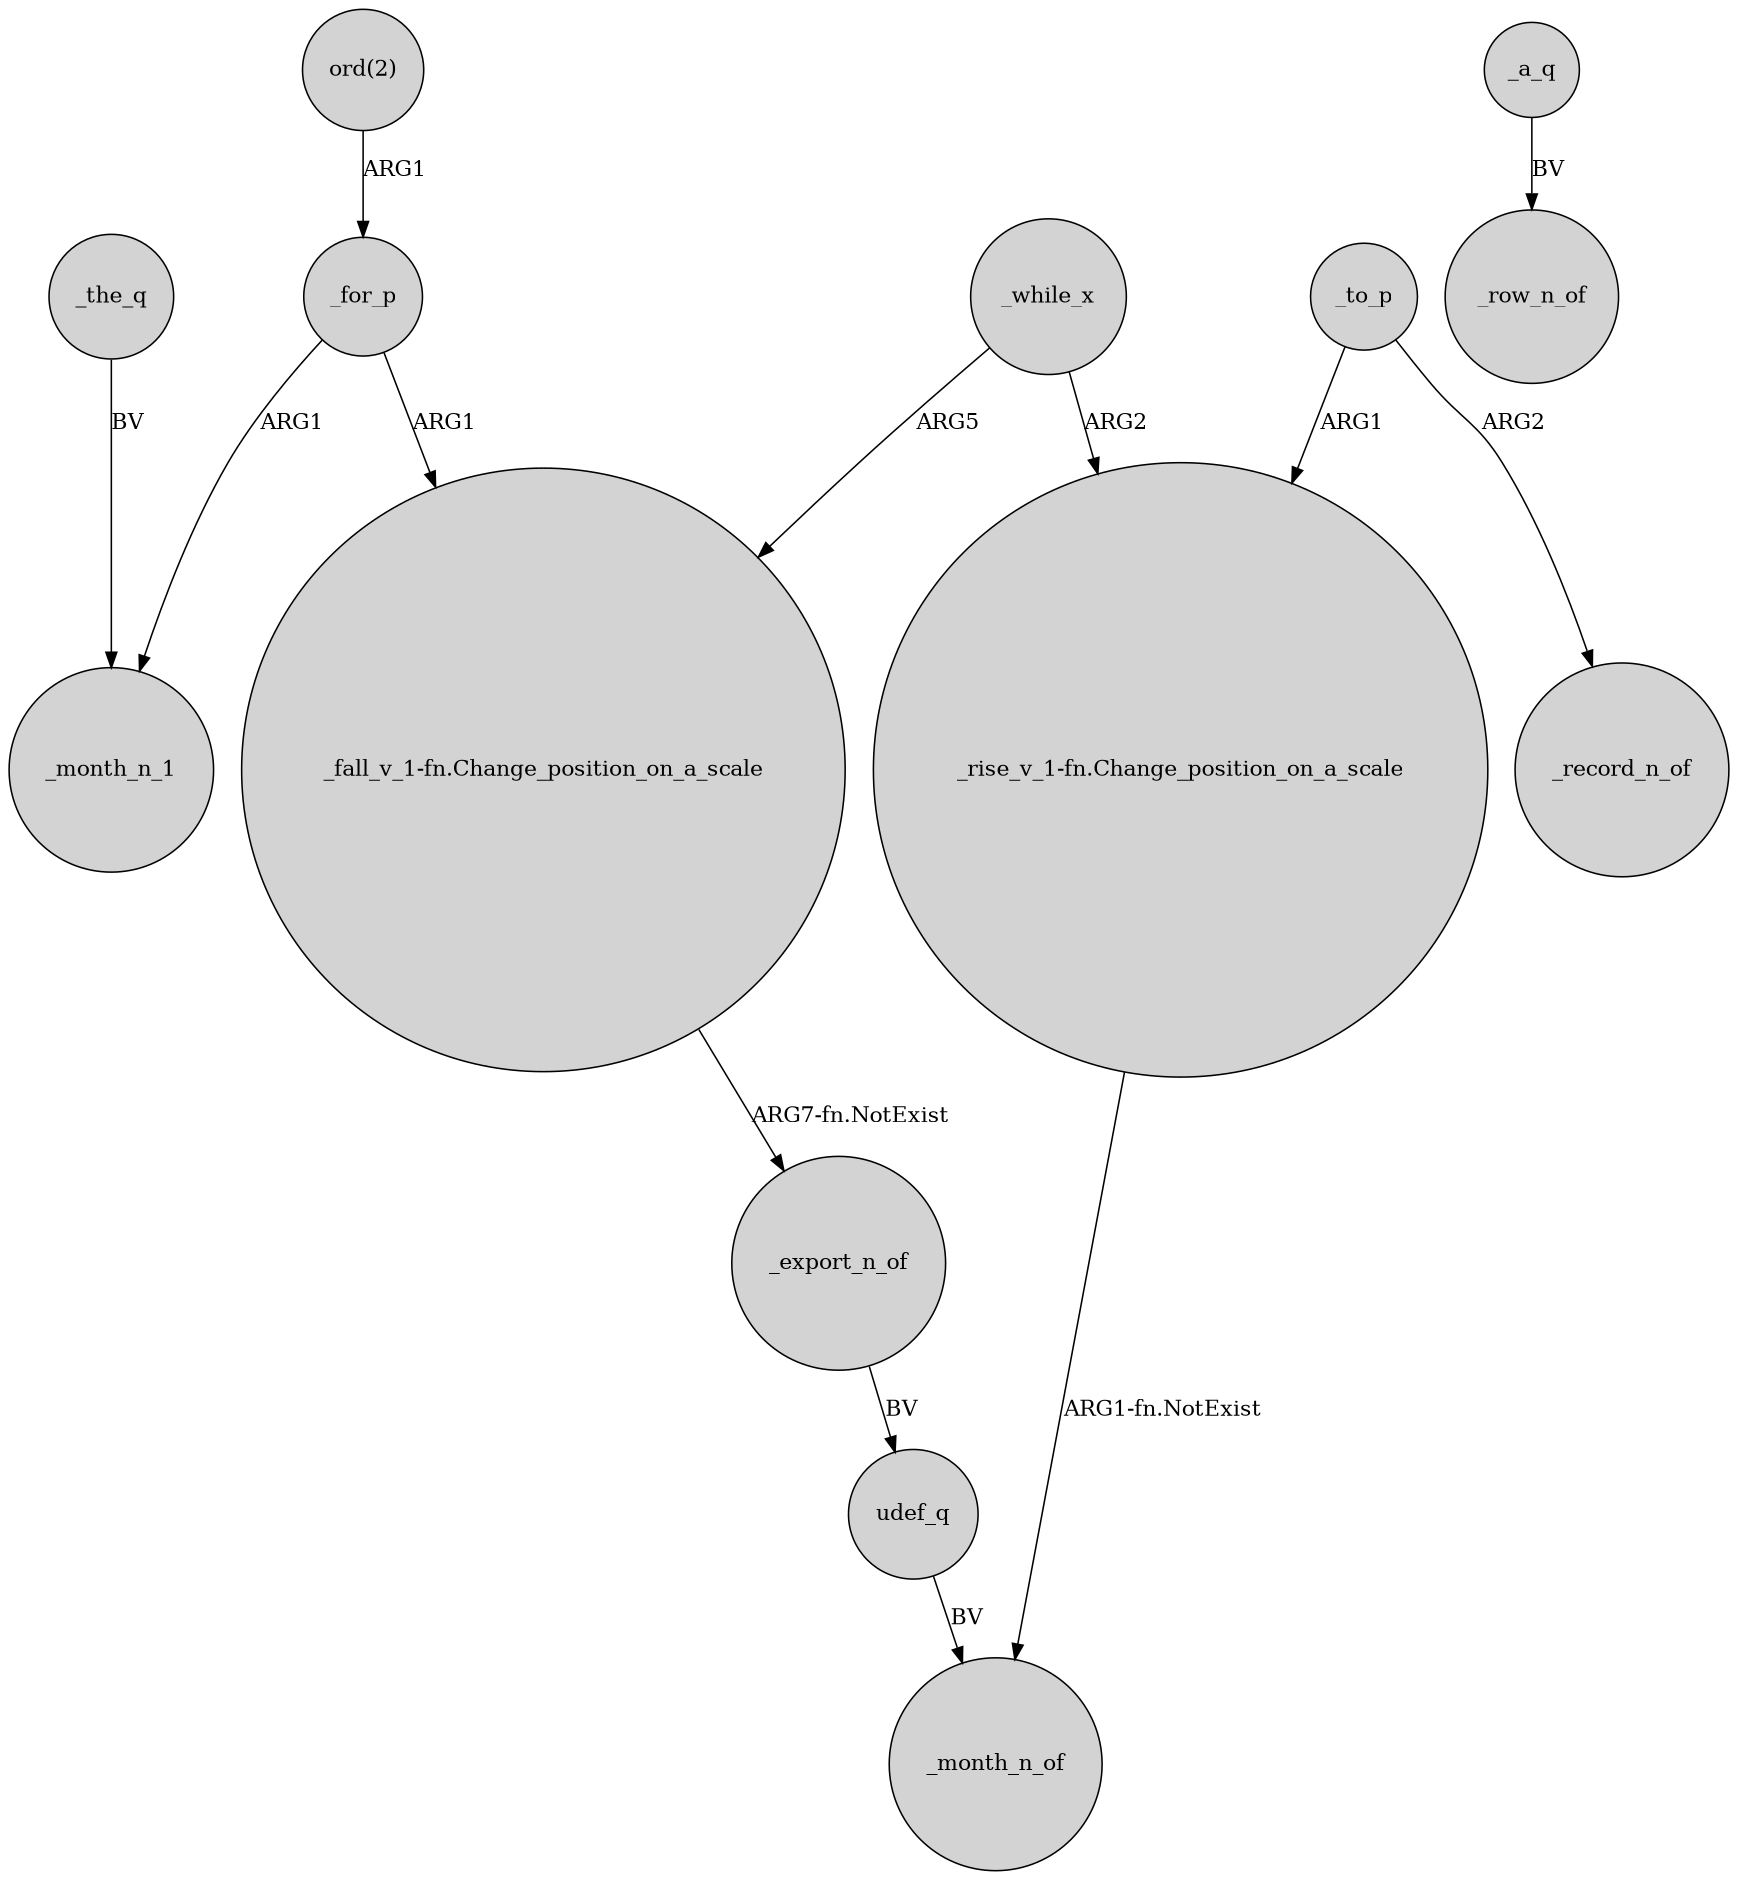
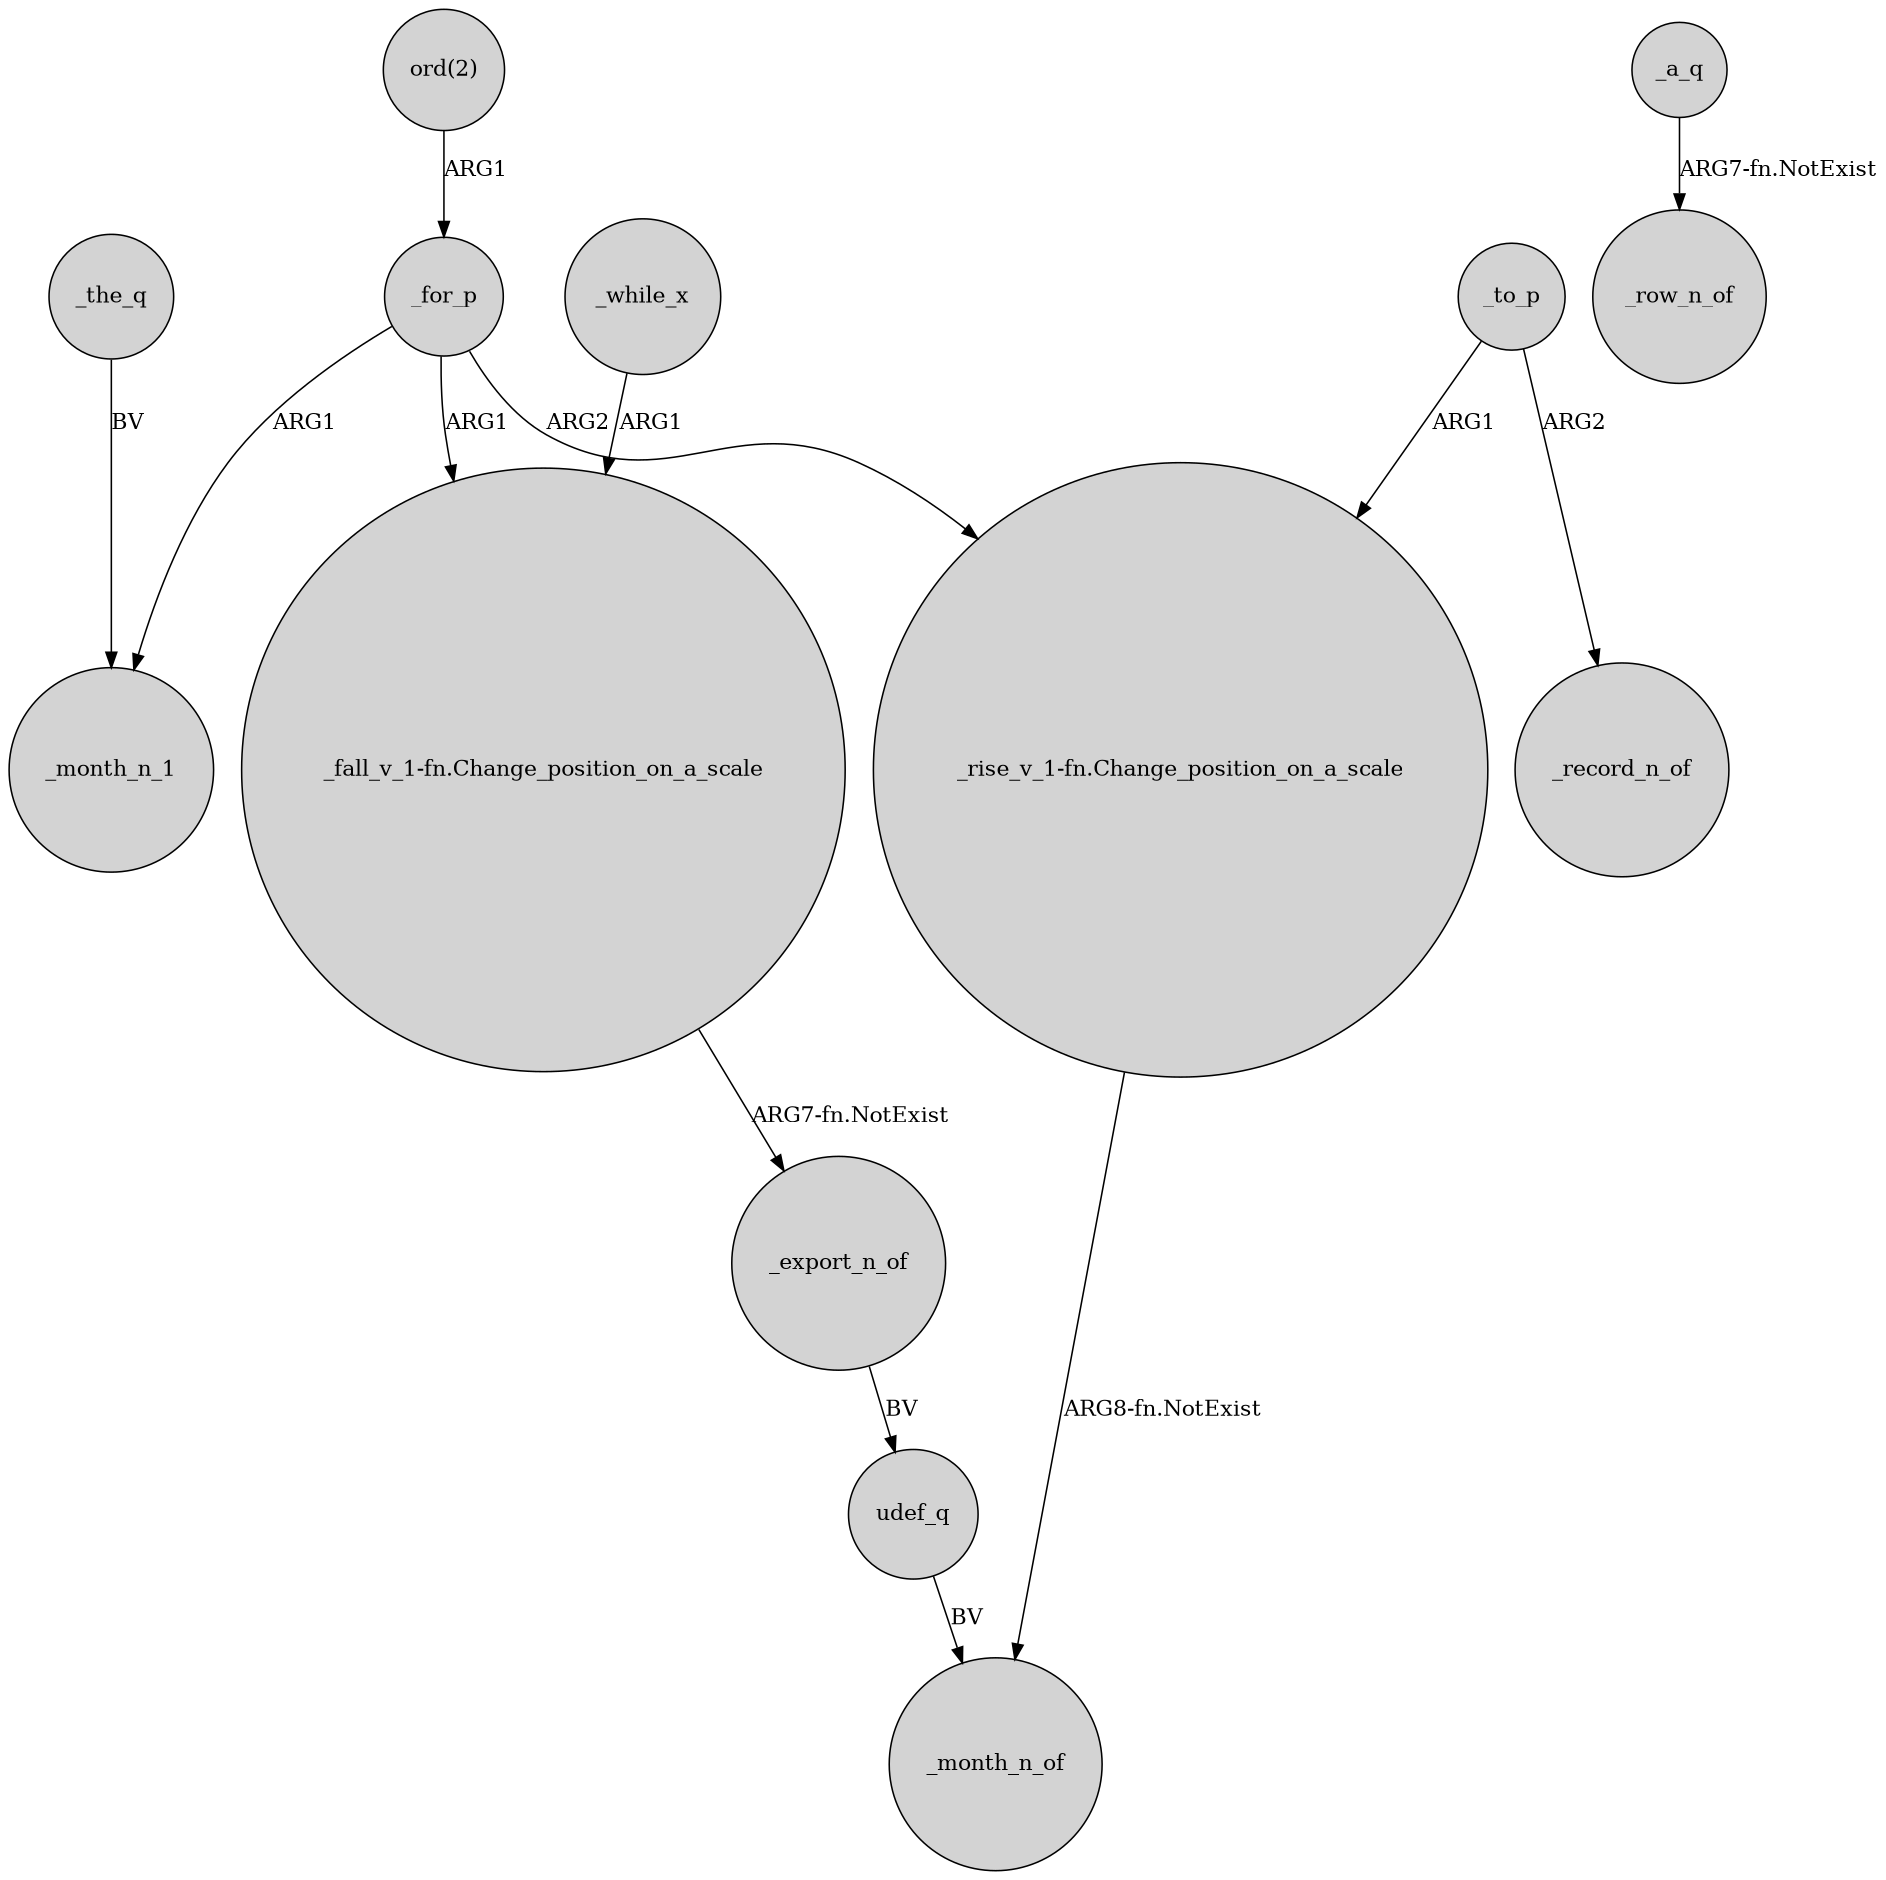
edge "_a_q" -> "_row_n_of": label "BV" -> "ARG7-fn.NotExist"
edge "_while_x" -> "_rise_v_1-fn.Change_position_on_a_scale": now "_for_p" -> "_rise_v_1-fn.Change_position_on_a_scale"
edge "_while_x" -> "_fall_v_1-fn.Change_position_on_a_scale": label "ARG5" -> "ARG1"
edge "_rise_v_1-fn.Change_position_on_a_scale" -> "_month_n_of": label "ARG1-fn.NotExist" -> "ARG8-fn.NotExist"
